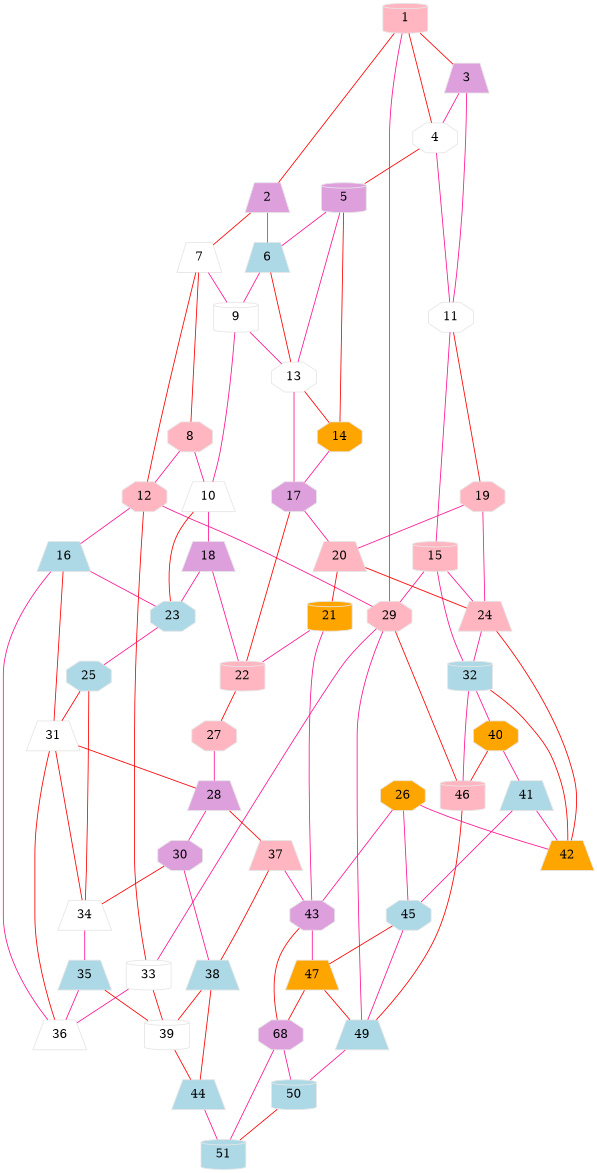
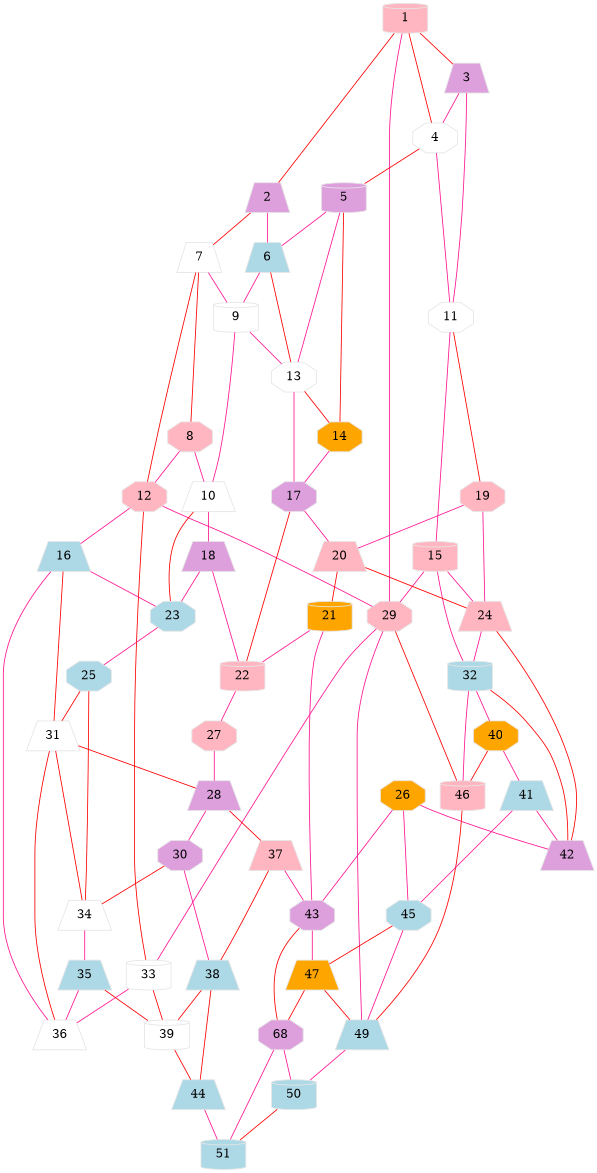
edge "22" -- "27": color red -> deeppink
node "42": fillcolor orange -> plum
